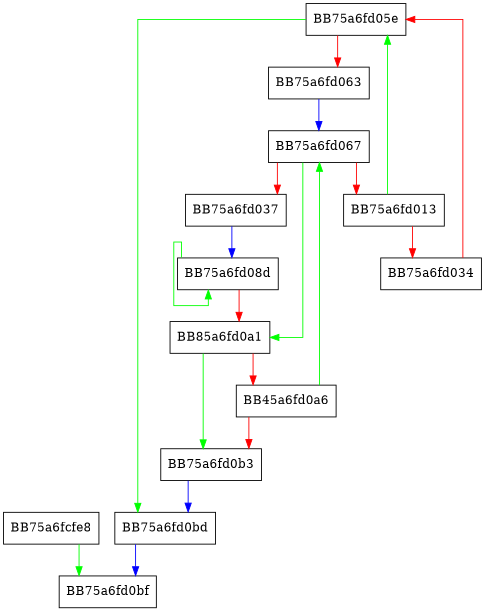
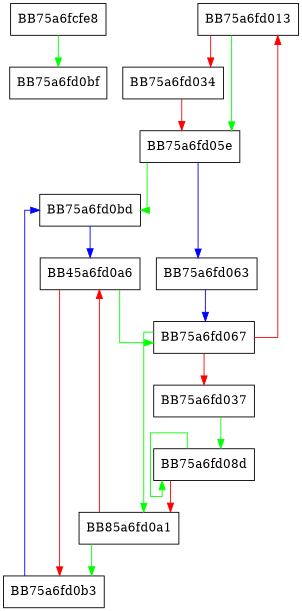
edge "BB75a6fd05e" -> "BB75a6fd063": color red -> blue
edge "BB75a6fd037" -> "BB75a6fd08d": color blue -> green
edge "BB75a6fd0bd" -> "BB75a6fd0bf": now "BB75a6fd0bd" -> "BB45a6fd0a6"
